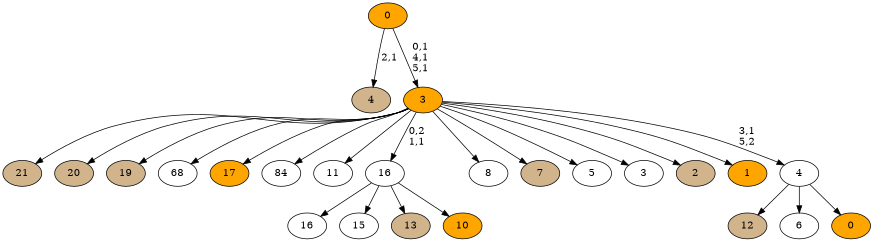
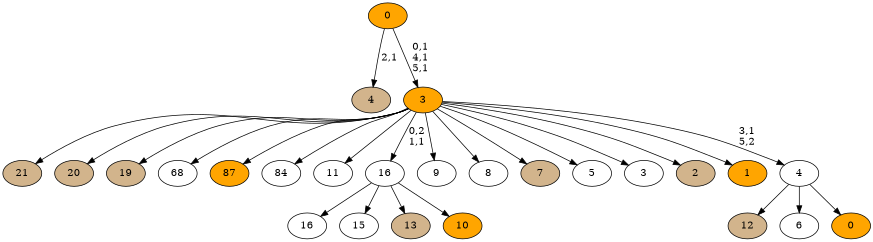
node "17": label "17" -> "87"
node "9": added
